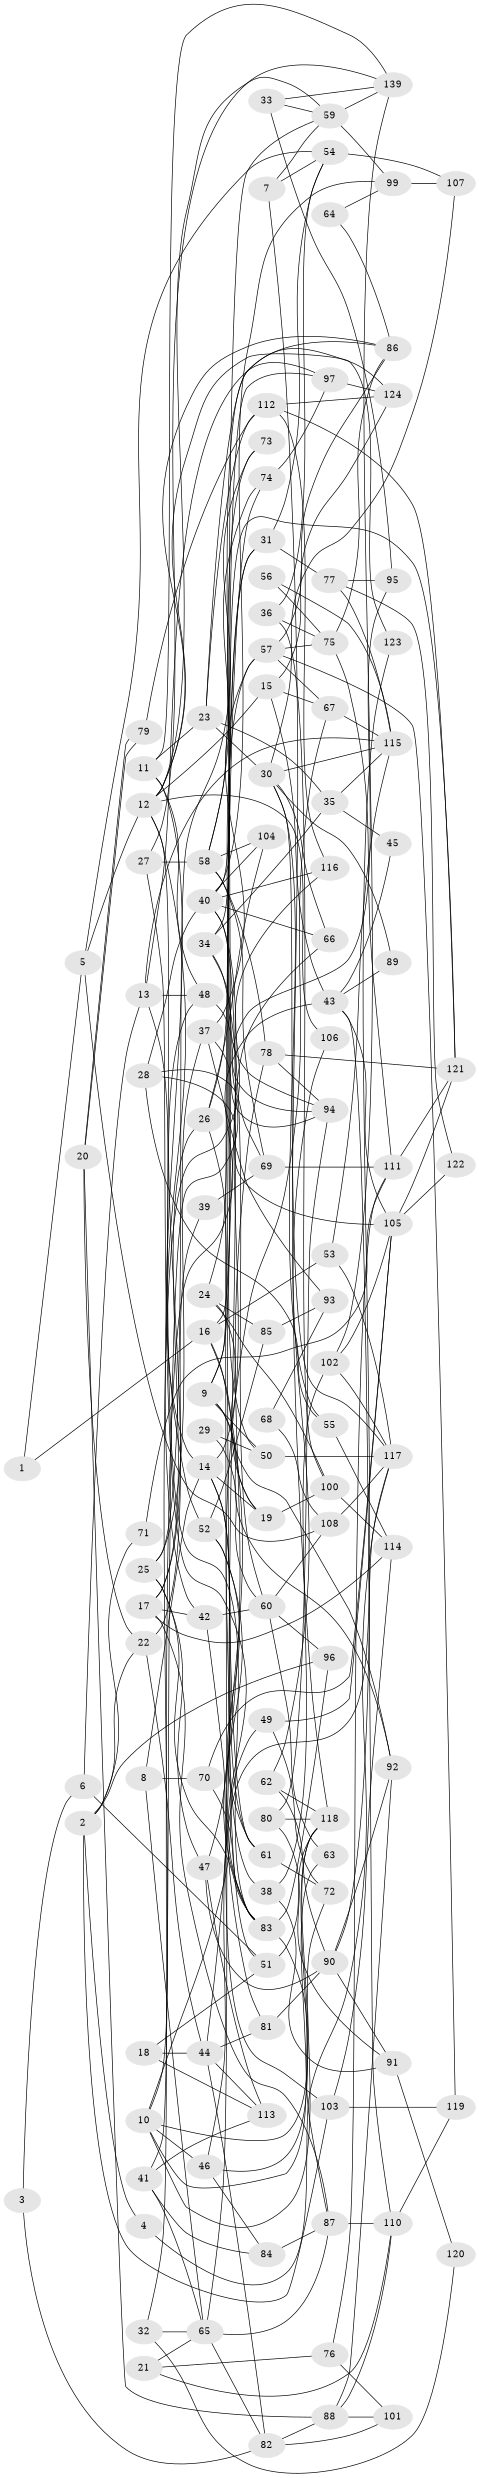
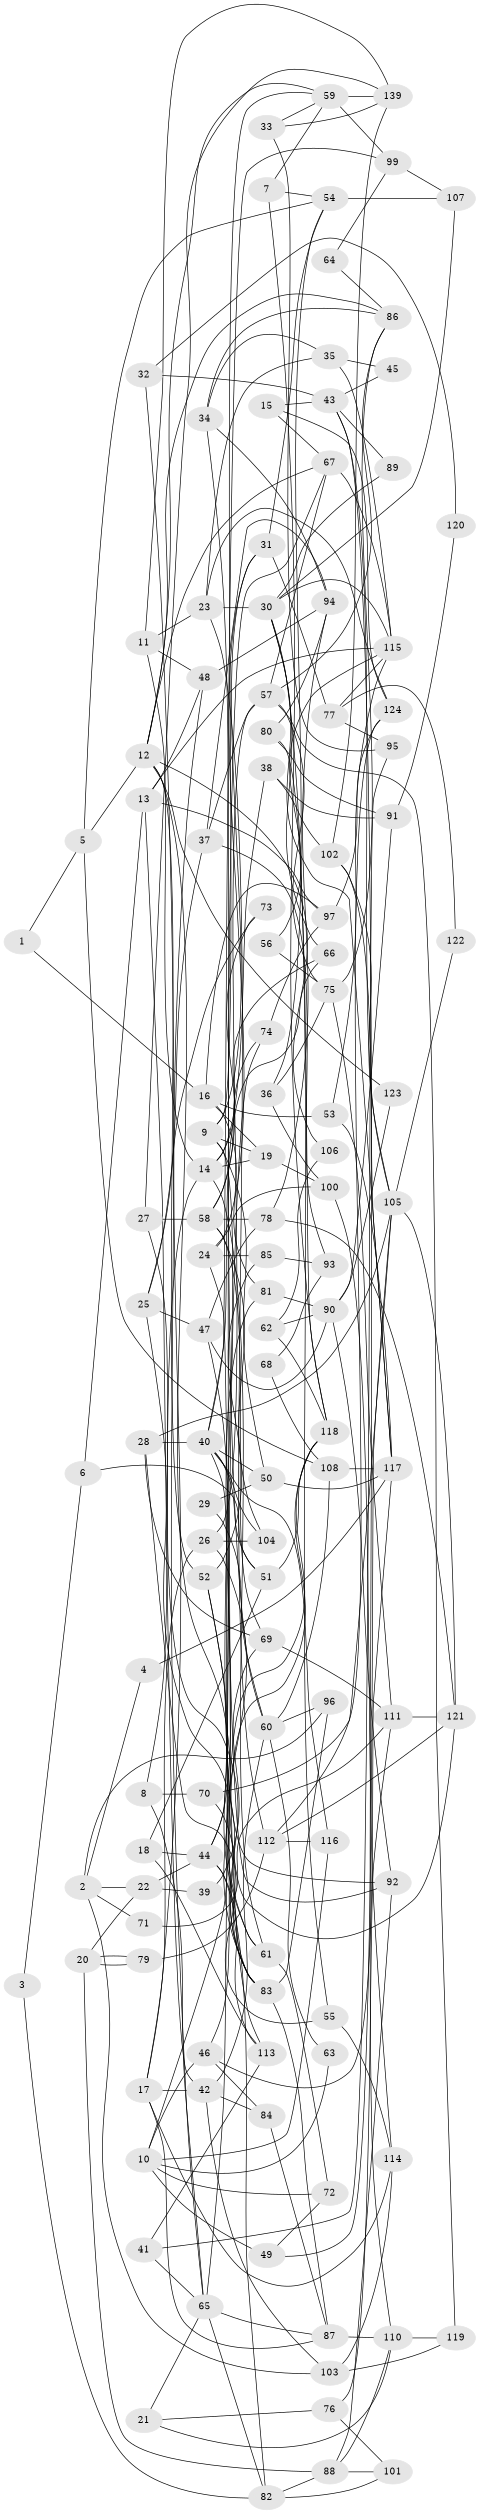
edge "15" -- "12": now "67" -- "12"
edge "41" -- "84": now "42" -- "84"
